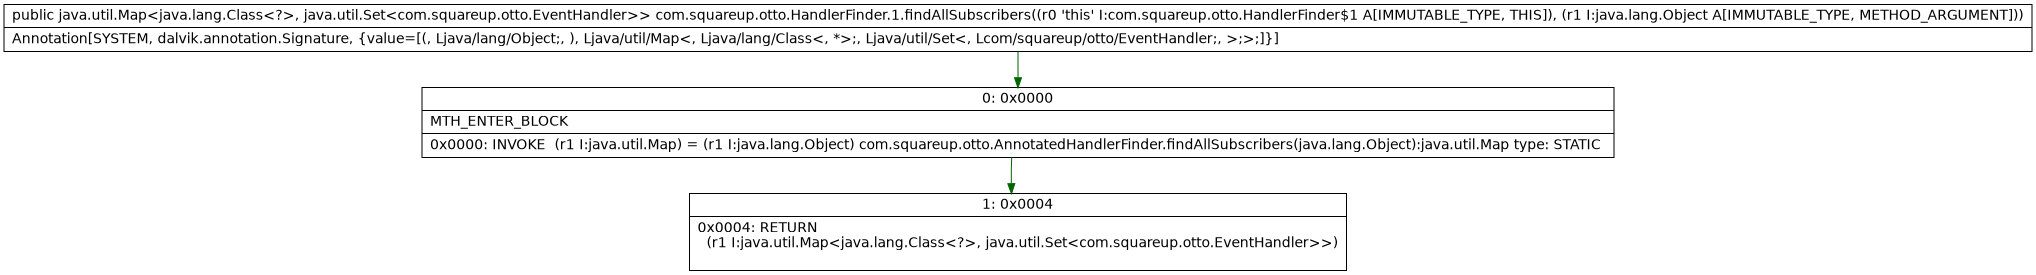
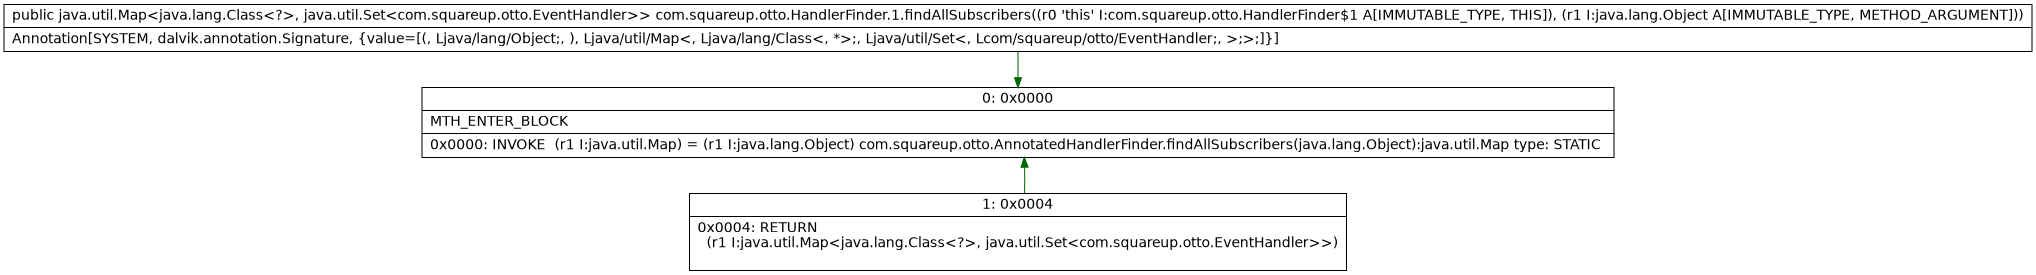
edge "0: 0x0000" -> "1: 0x0004": reversed
